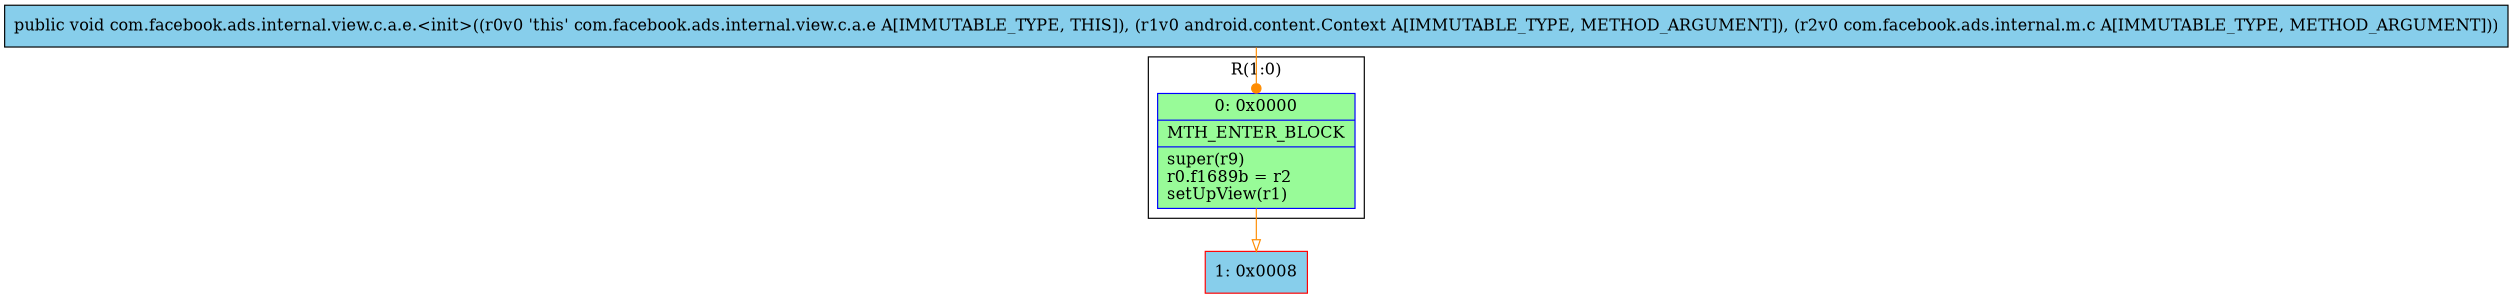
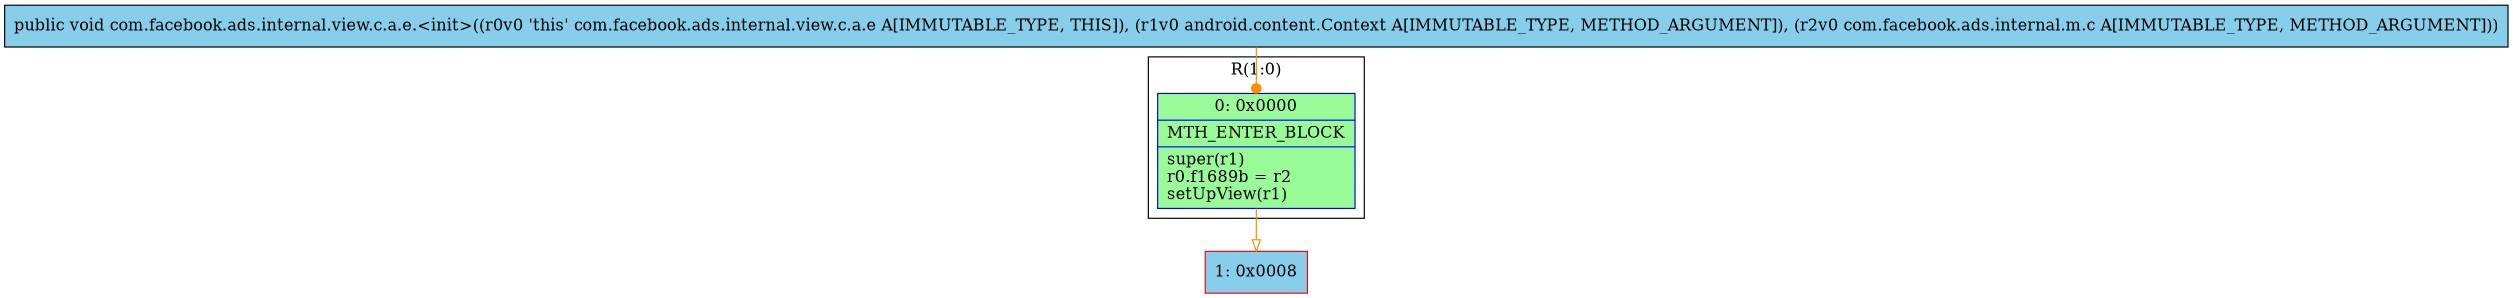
node "0: 0x0000": text "super(r9)" -> "super(r1)"
